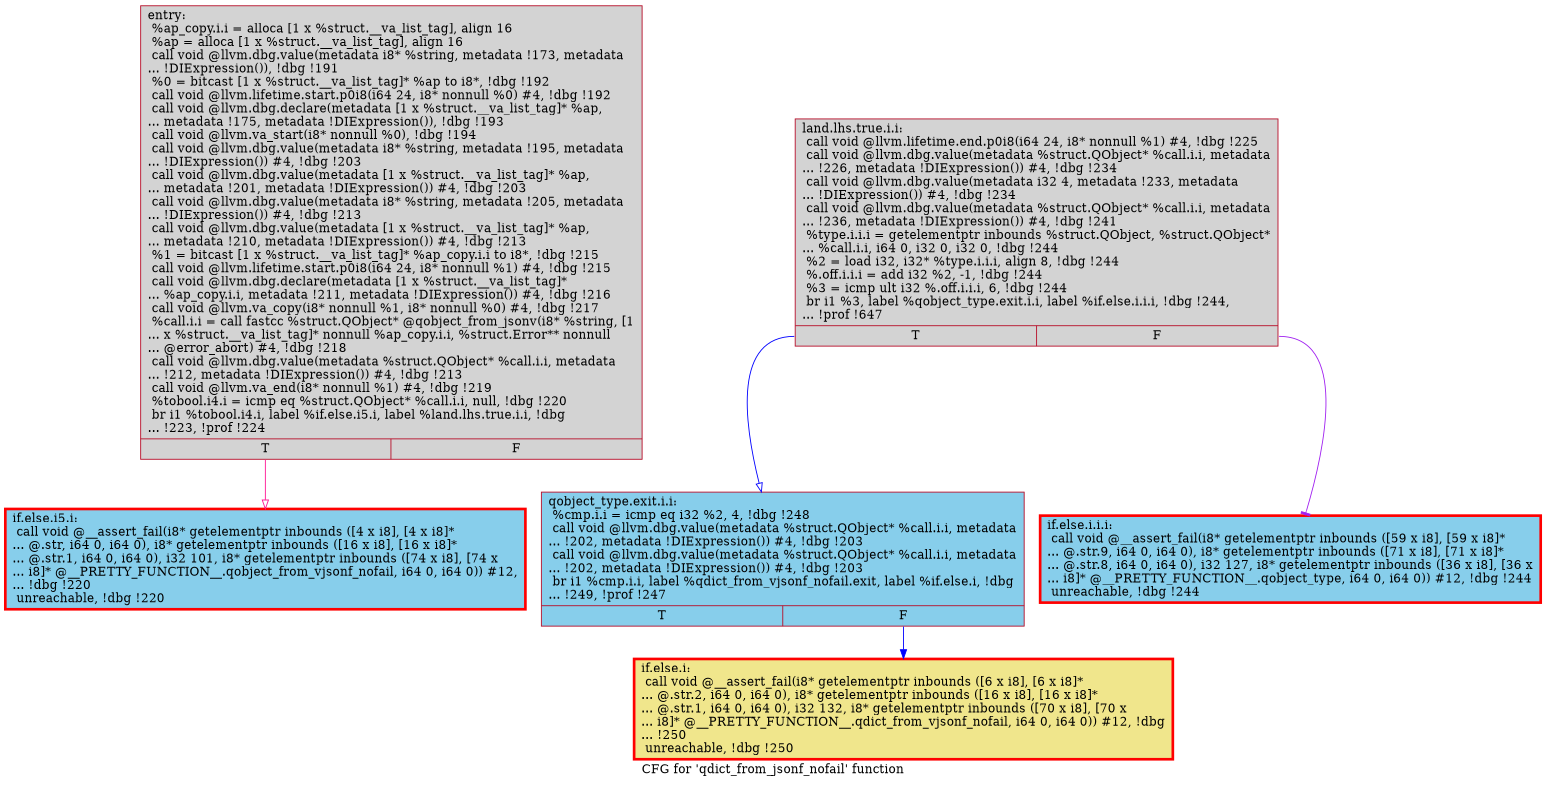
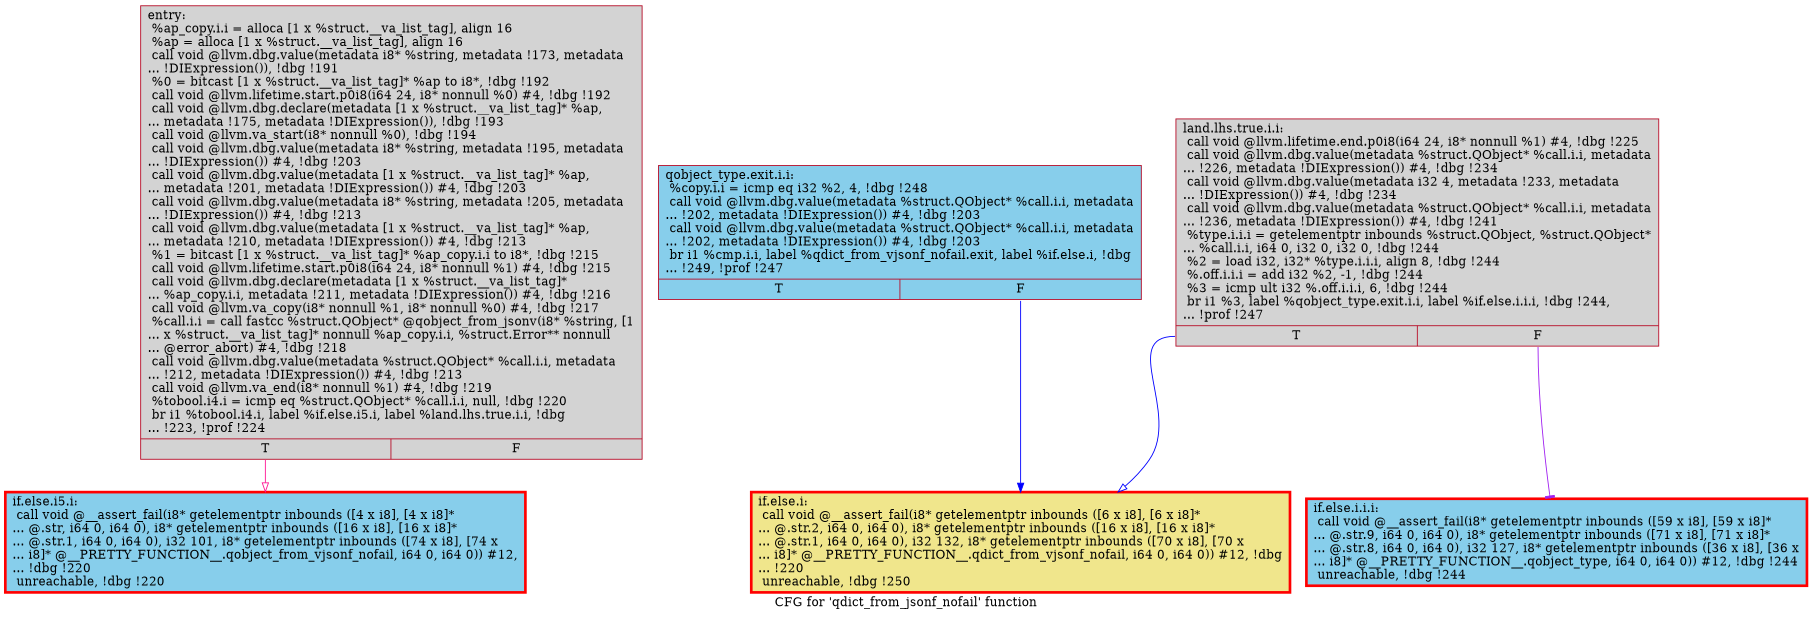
node "land.lhs.true.i.i:": text "... !prof !647" -> "... !prof !247"
edge "land.lhs.true.i.i:" -> "qobject_type.exit.i.i:": now "land.lhs.true.i.i:" -> "if.else.i:"
node "qobject_type.exit.i.i:": text "%cmp.i.i = icmp eq i32 %2, 4, !dbg !248" -> "%copy.i.i = icmp eq i32 %2, 4, !dbg !248"
node "if.else.i:": text "... !250" -> "... !220"
